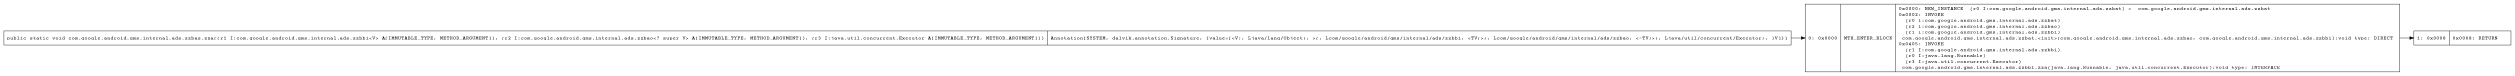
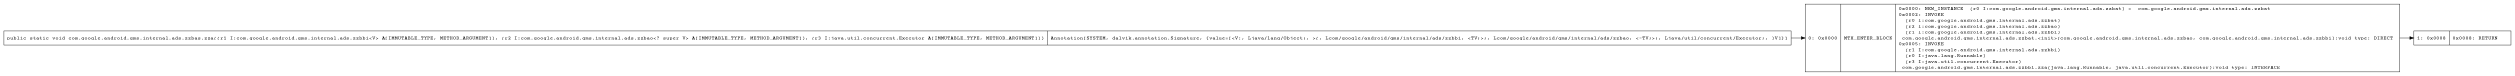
node "0: 0x0000": text "0x0405: INVOKE" -> "0x0005: INVOKE"
